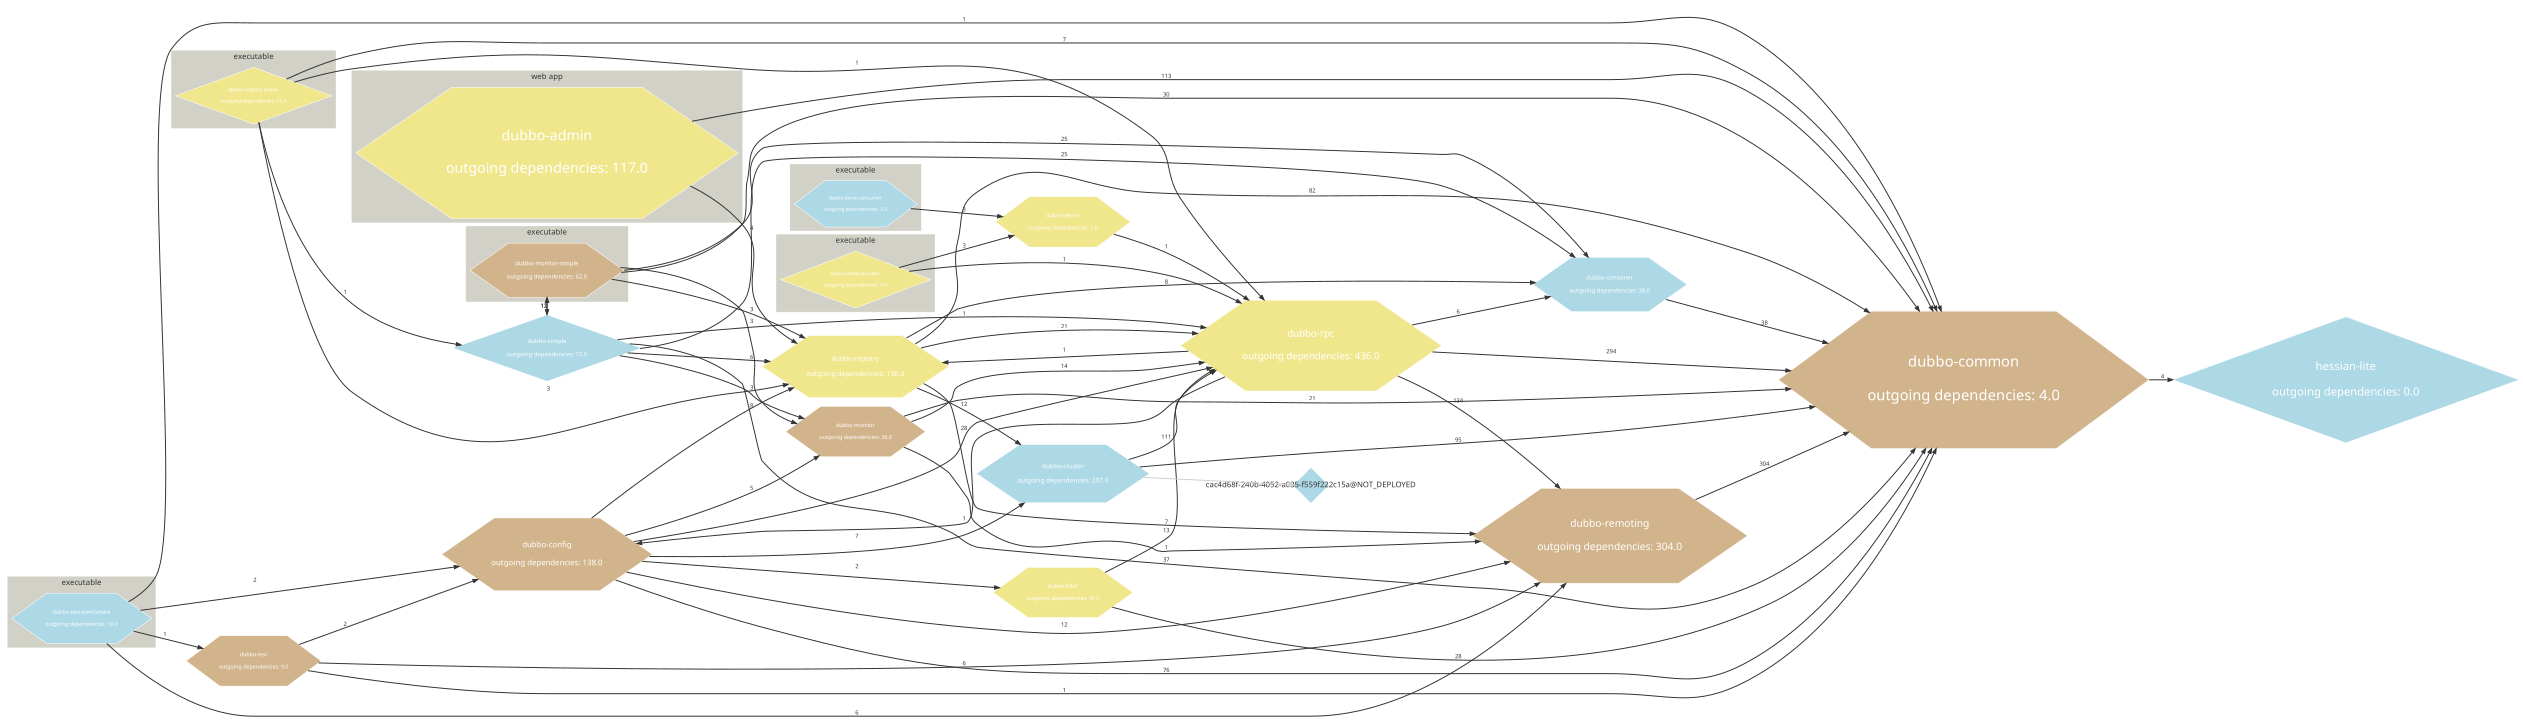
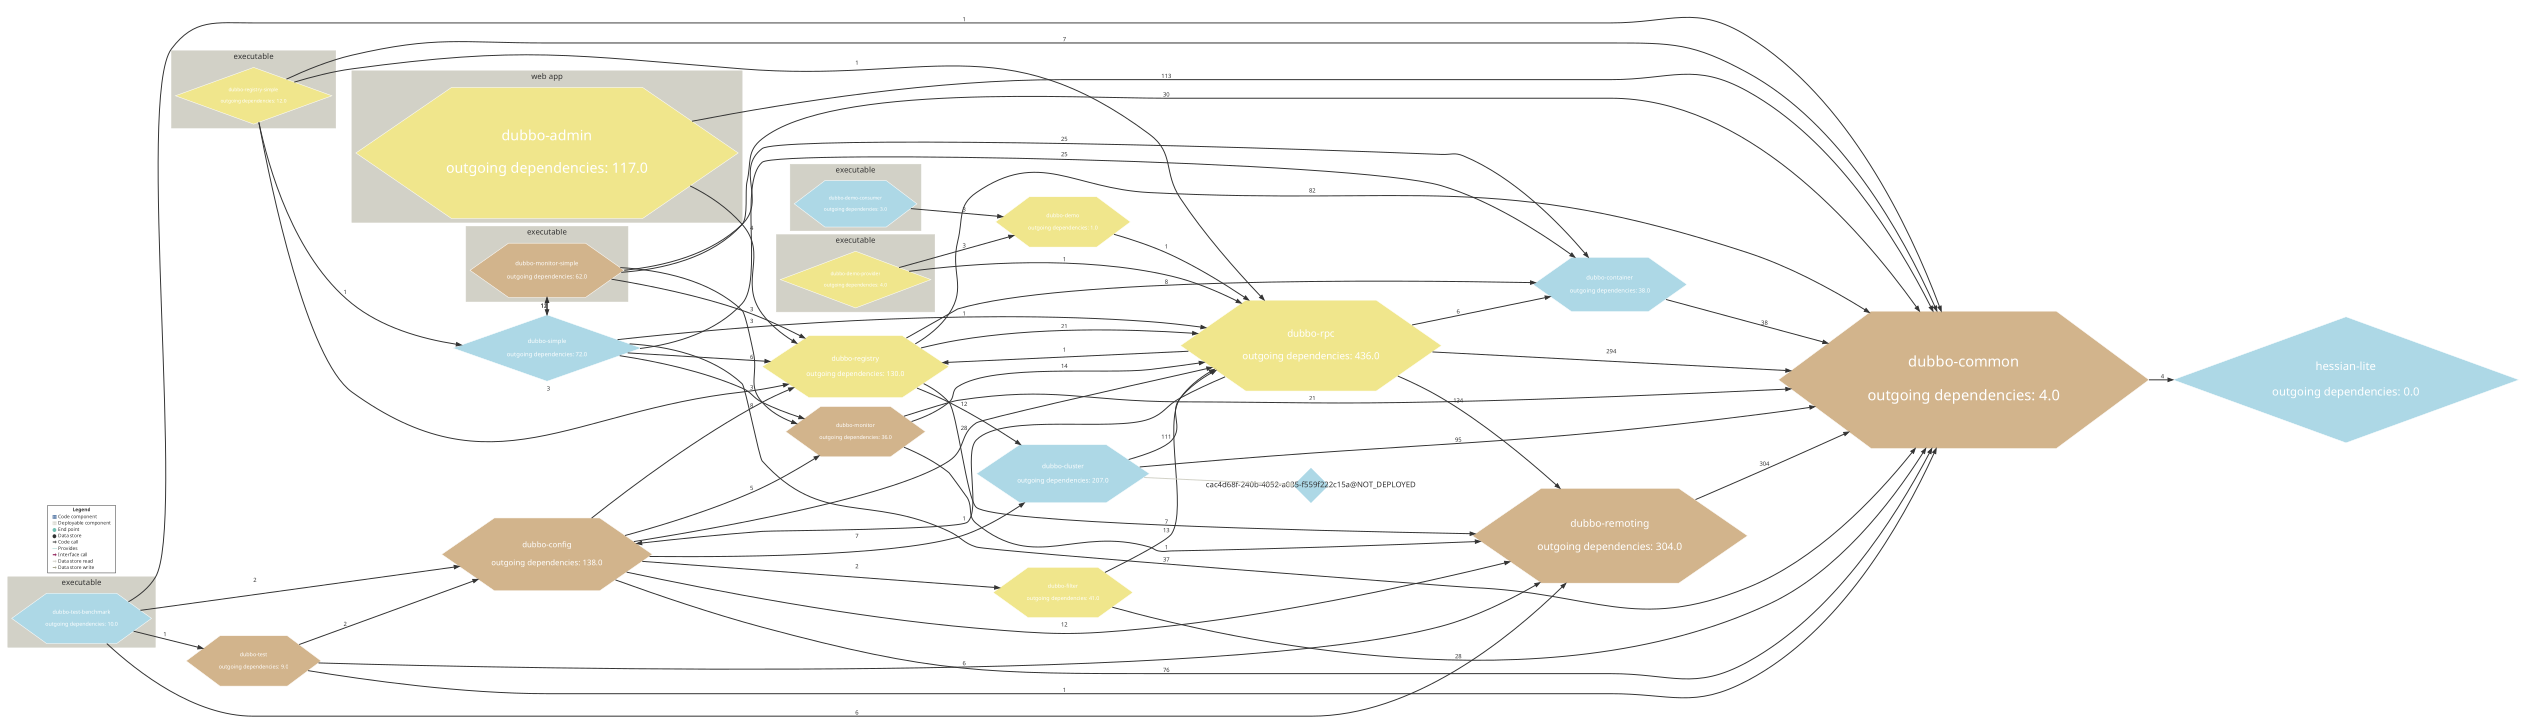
node "Legend": added
